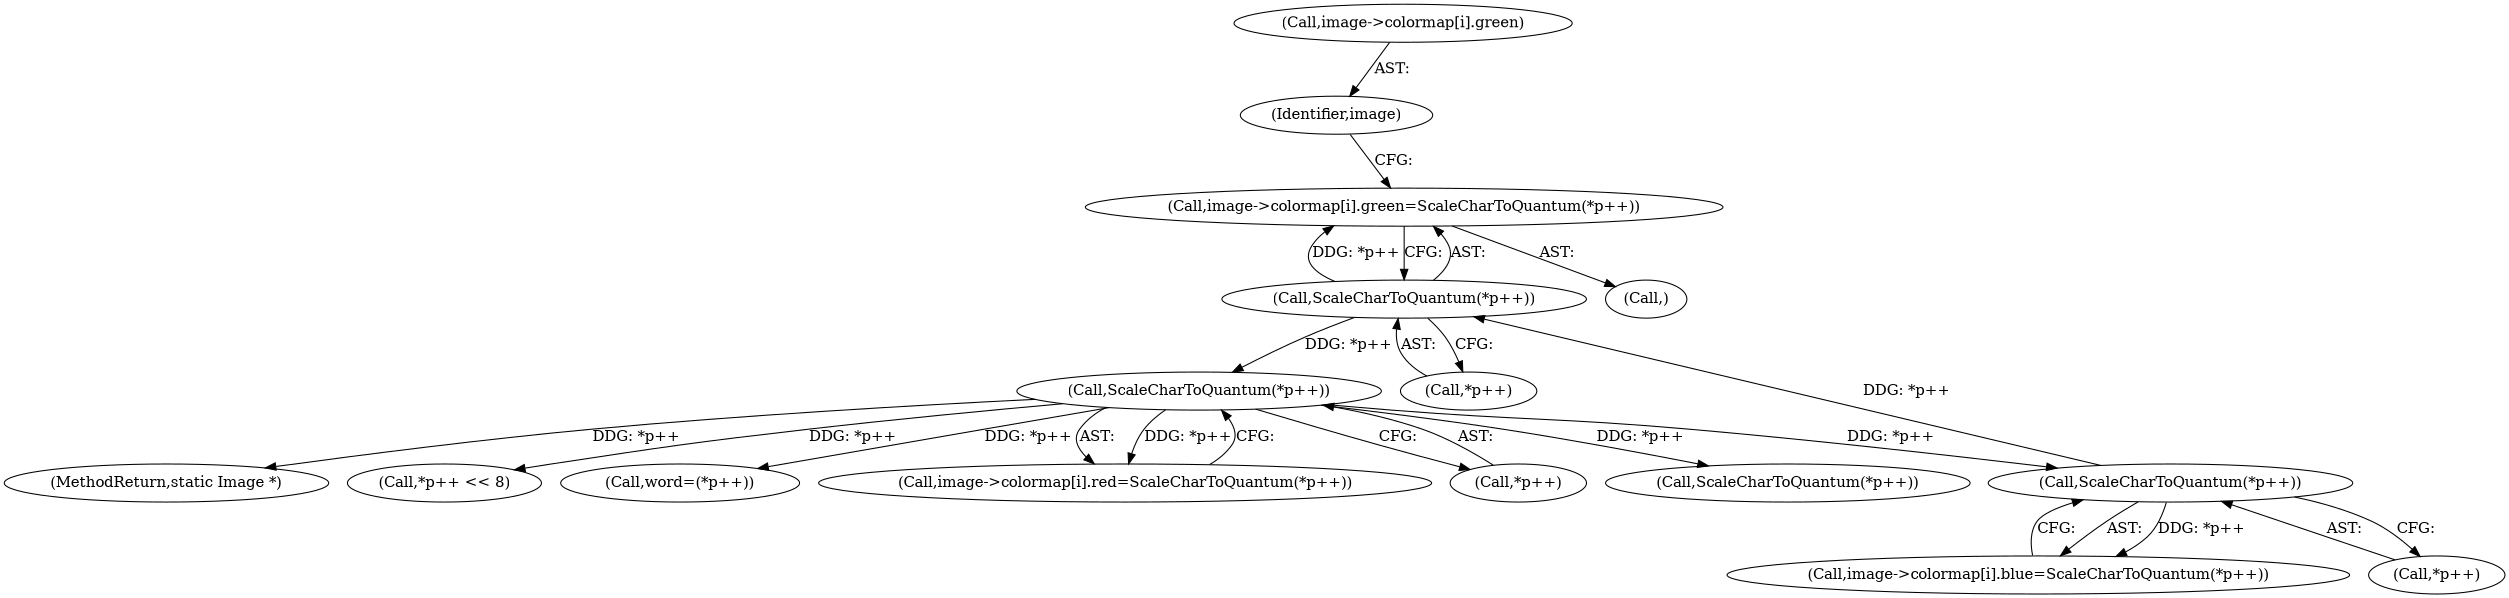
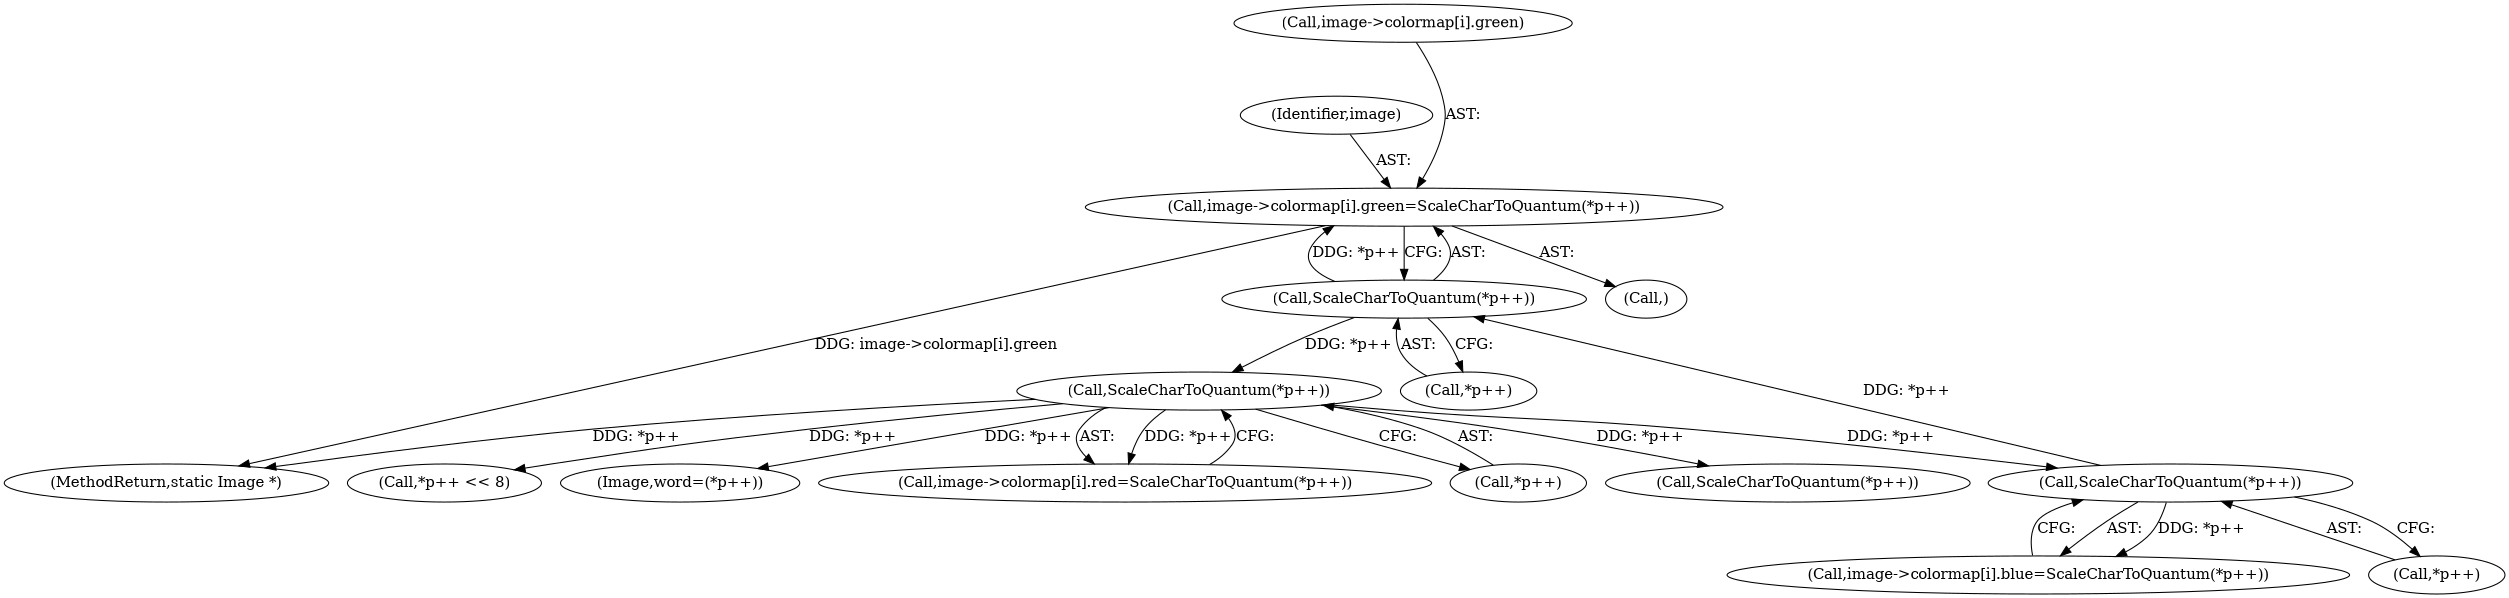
edge "(Call,image->colormap[i].green)" -> "(Identifier,image)": now "(Call,image->colormap[i].green)" -> "(Call,image->colormap[i].green=ScaleCharToQuantum(*p++))"
edge "(Identifier,image)" -> "(Call,image->colormap[i].green=ScaleCharToQuantum(*p++))": label "CFG: " -> "AST: "
edge "(Call,image->colormap[i].green=ScaleCharToQuantum(*p++))" -> "(MethodReturn,static Image *)": added, label "DDG: image->colormap[i].green"
node "(Call,word=(*p++))": label "(Call,word=(*p++))" -> "(Image,word=(*p++))"
